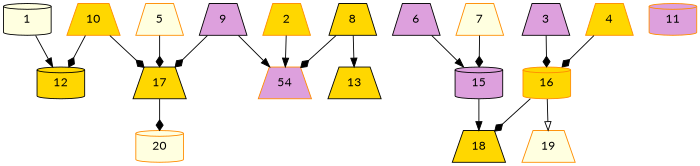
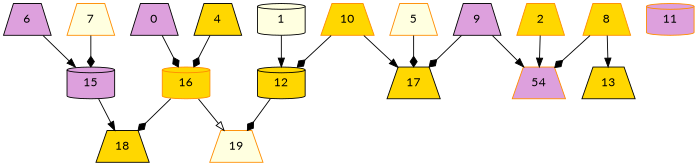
node "8": color black -> darkorange
node "3": label "3" -> "0"
node "4": color darkorange -> black
edge "10" -> "17": arrowhead diamond -> normal
edge "12" -> "19": added
node "20": removed
